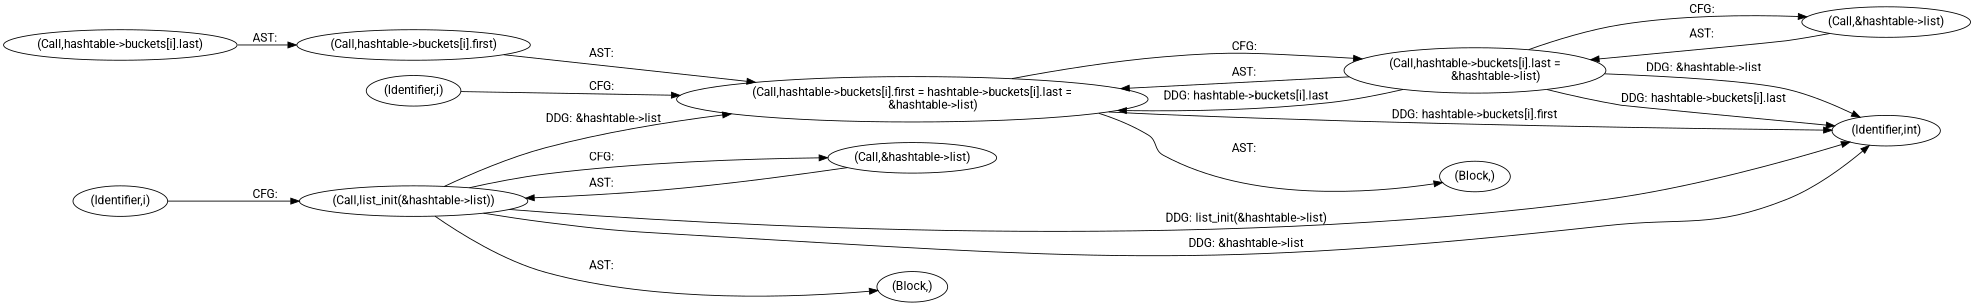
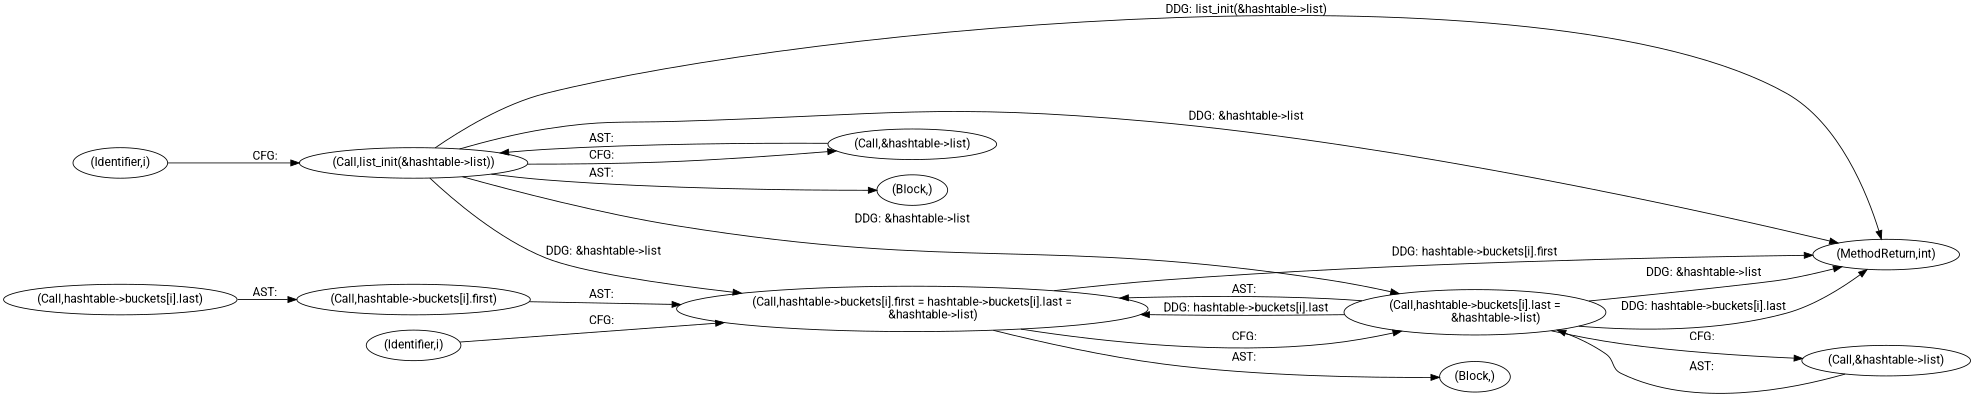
node "(Identifier,int)": label "(Identifier,int)" -> "(MethodReturn,int)"
edge "(Call,list_init(&hashtable->list))" -> "(Call,hashtable->buckets[i].last = &hashtable->list)": added, label "DDG: &hashtable->list"
